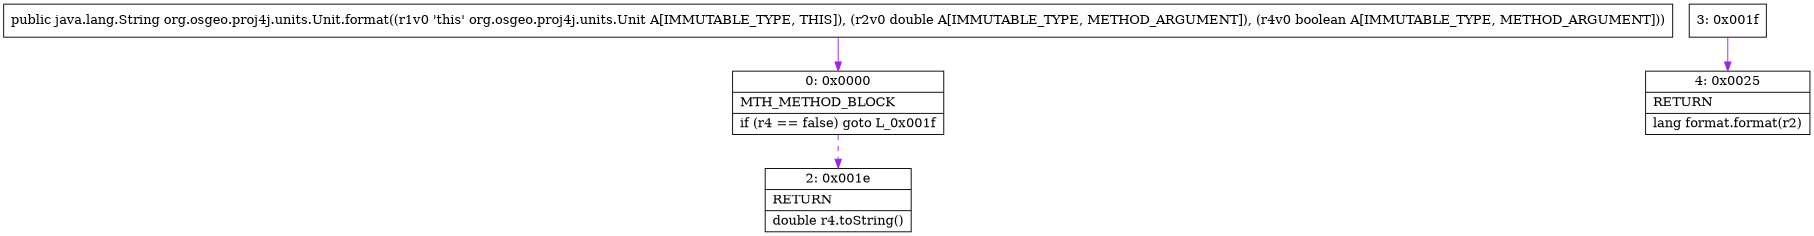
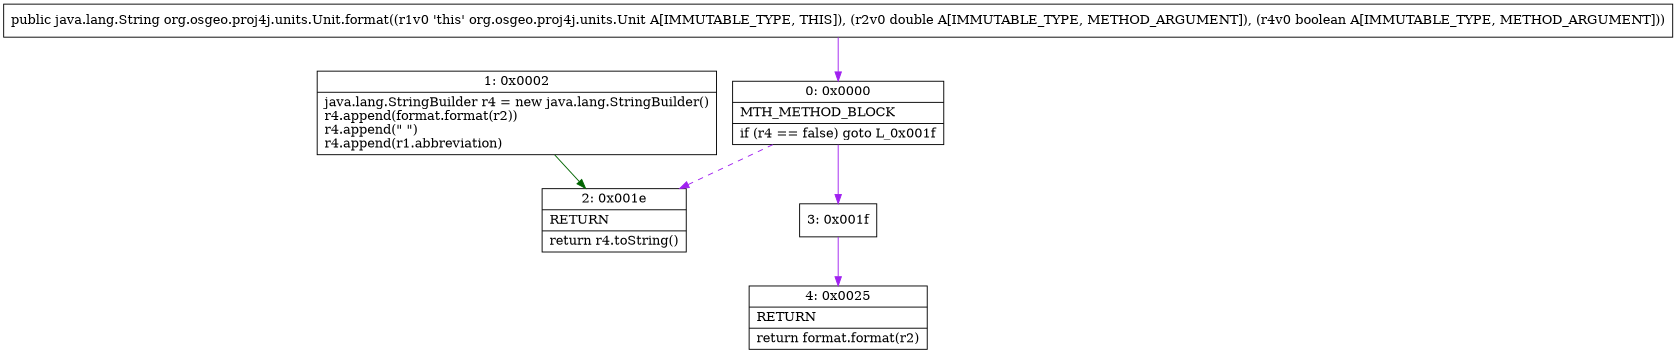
node "1: 0x0002": added
node "4: 0x0025": text "lang format.format(r2)" -> "return format.format(r2)"
edge "0: 0x0000" -> "3: 0x001f": added
node "2: 0x001e": text "double r4.toString()" -> "return r4.toString()"
